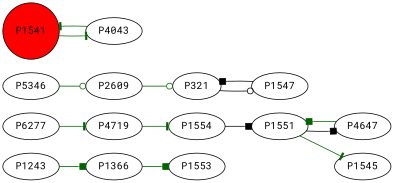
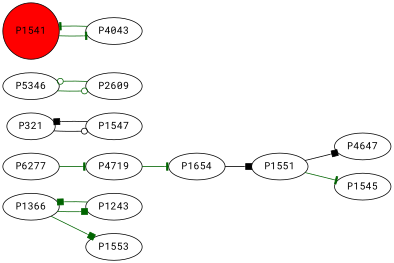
edge "P2609" -> "P321": now "P2609" -> "P5346"
edge "P4647" -> "P1551": removed
node "P1554": label "P1554" -> "P1654"
edge "P1366" -> "P1243": added
